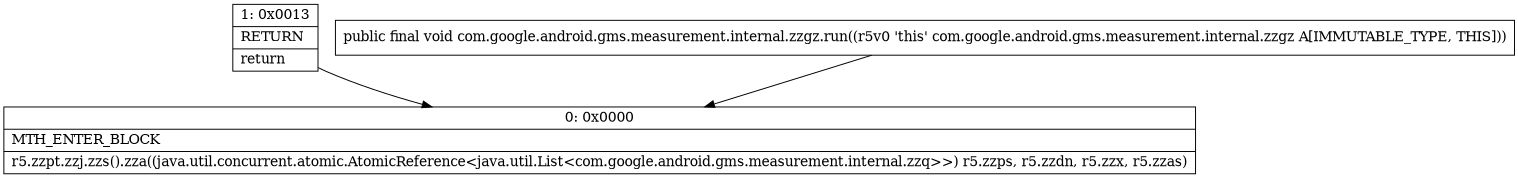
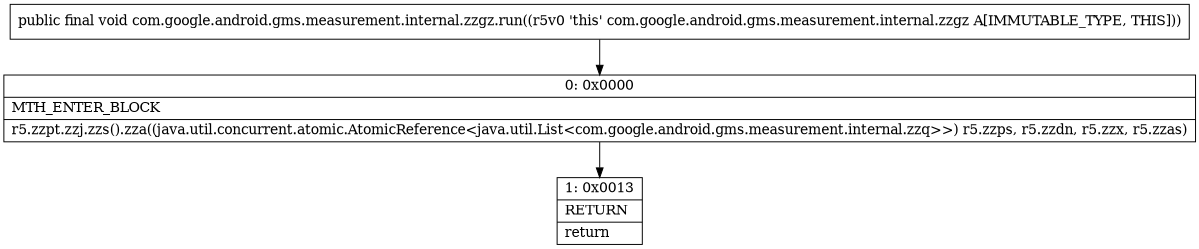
edge "1: 0x0013" -> "0: 0x0000": reversed
